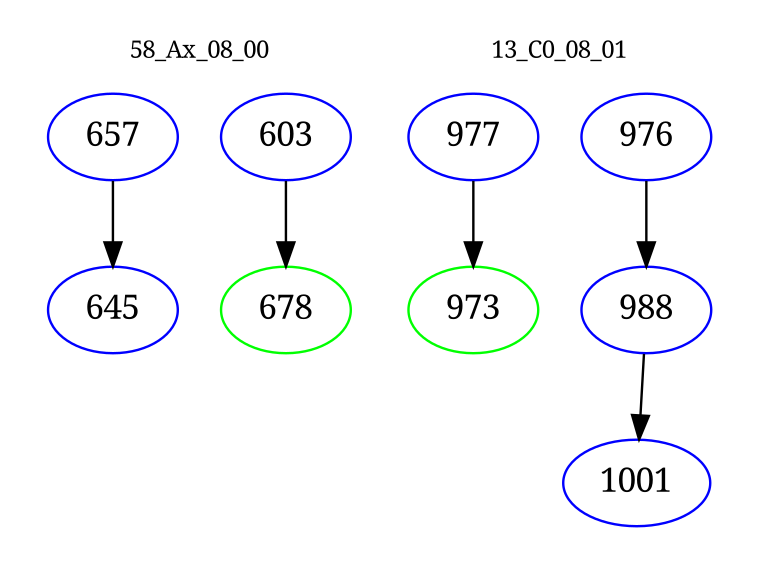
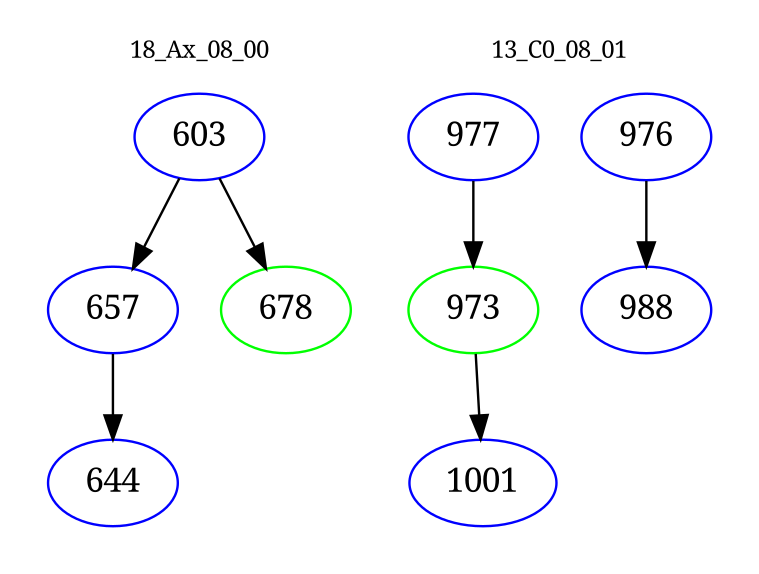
cluster "58_Ax_08_00": label "58_Ax_08_00" -> "18_Ax_08_00"
edge "603" -> "657": added
node "645": label "645" -> "644"
edge "988" -> "1001": now "973" -> "1001"
